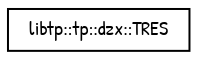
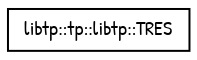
node "libtp::tp::dzx::TRES": label "libtp::tp::dzx::TRES" -> "libtp::tp::libtp::TRES"
